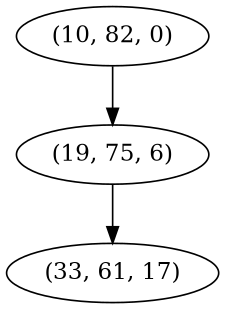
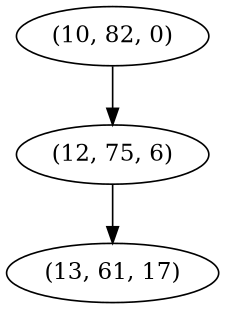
node "(19, 75, 6)": label "(19, 75, 6)" -> "(12, 75, 6)"
node "(33, 61, 17)": label "(33, 61, 17)" -> "(13, 61, 17)"
